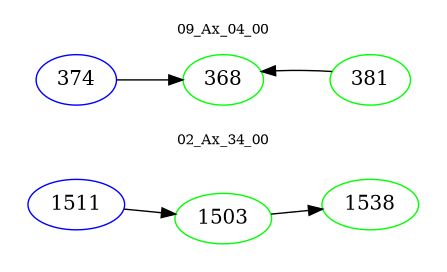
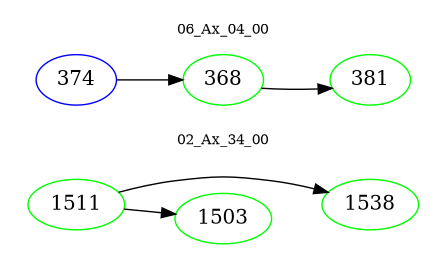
cluster "09_Ax_04_00": label "09_Ax_04_00" -> "06_Ax_04_00"
edge "381" -> "368": reversed
node "1511": color blue -> green
edge "1503" -> "1538": now "1511" -> "1538"
